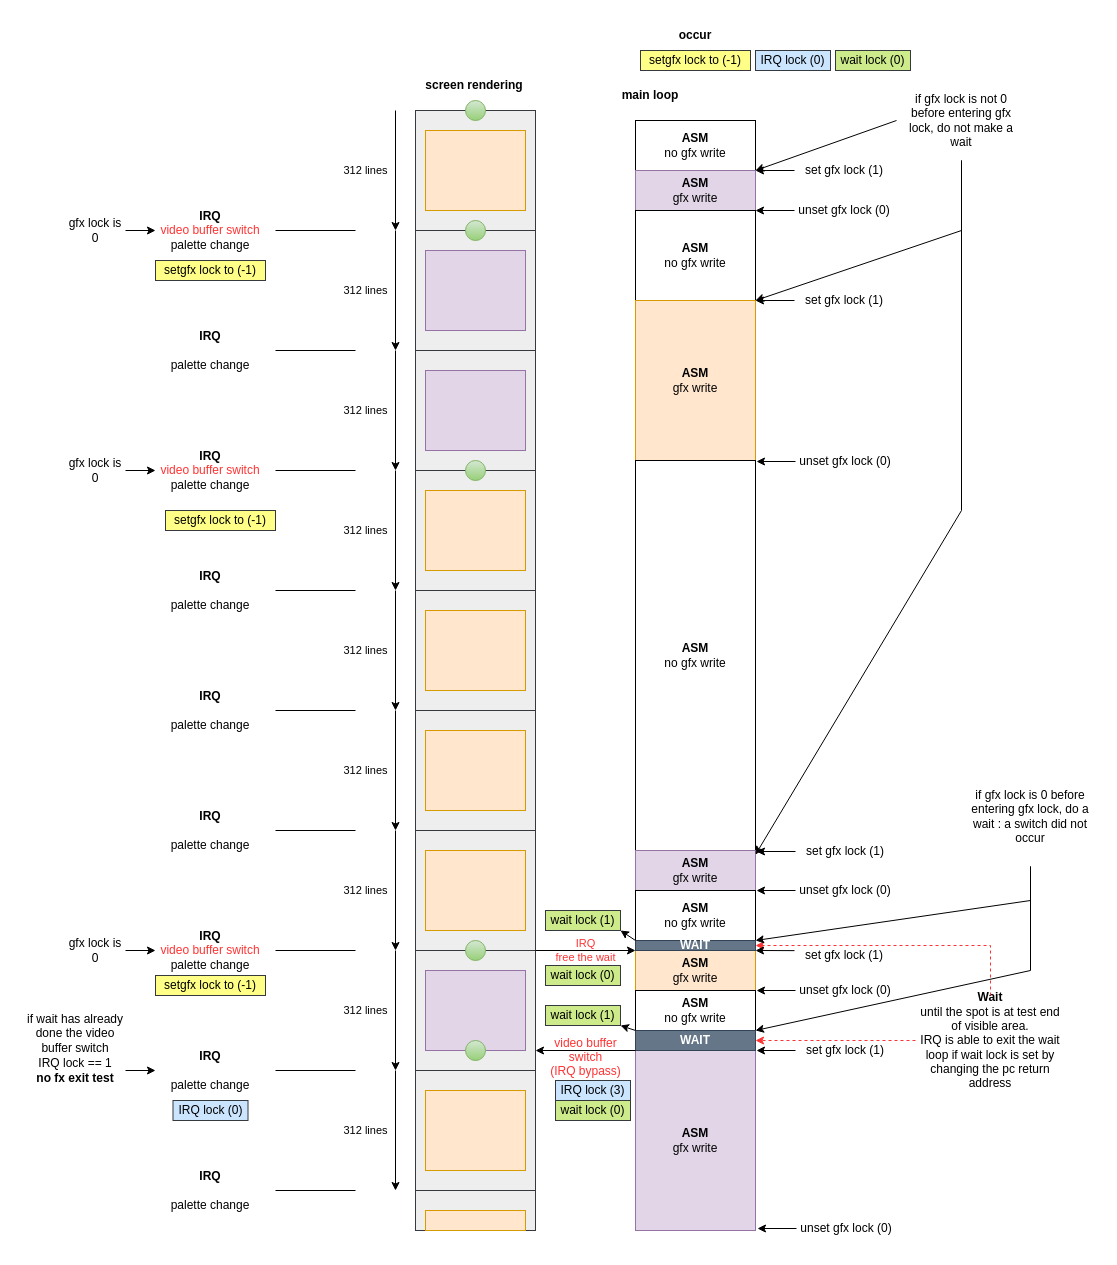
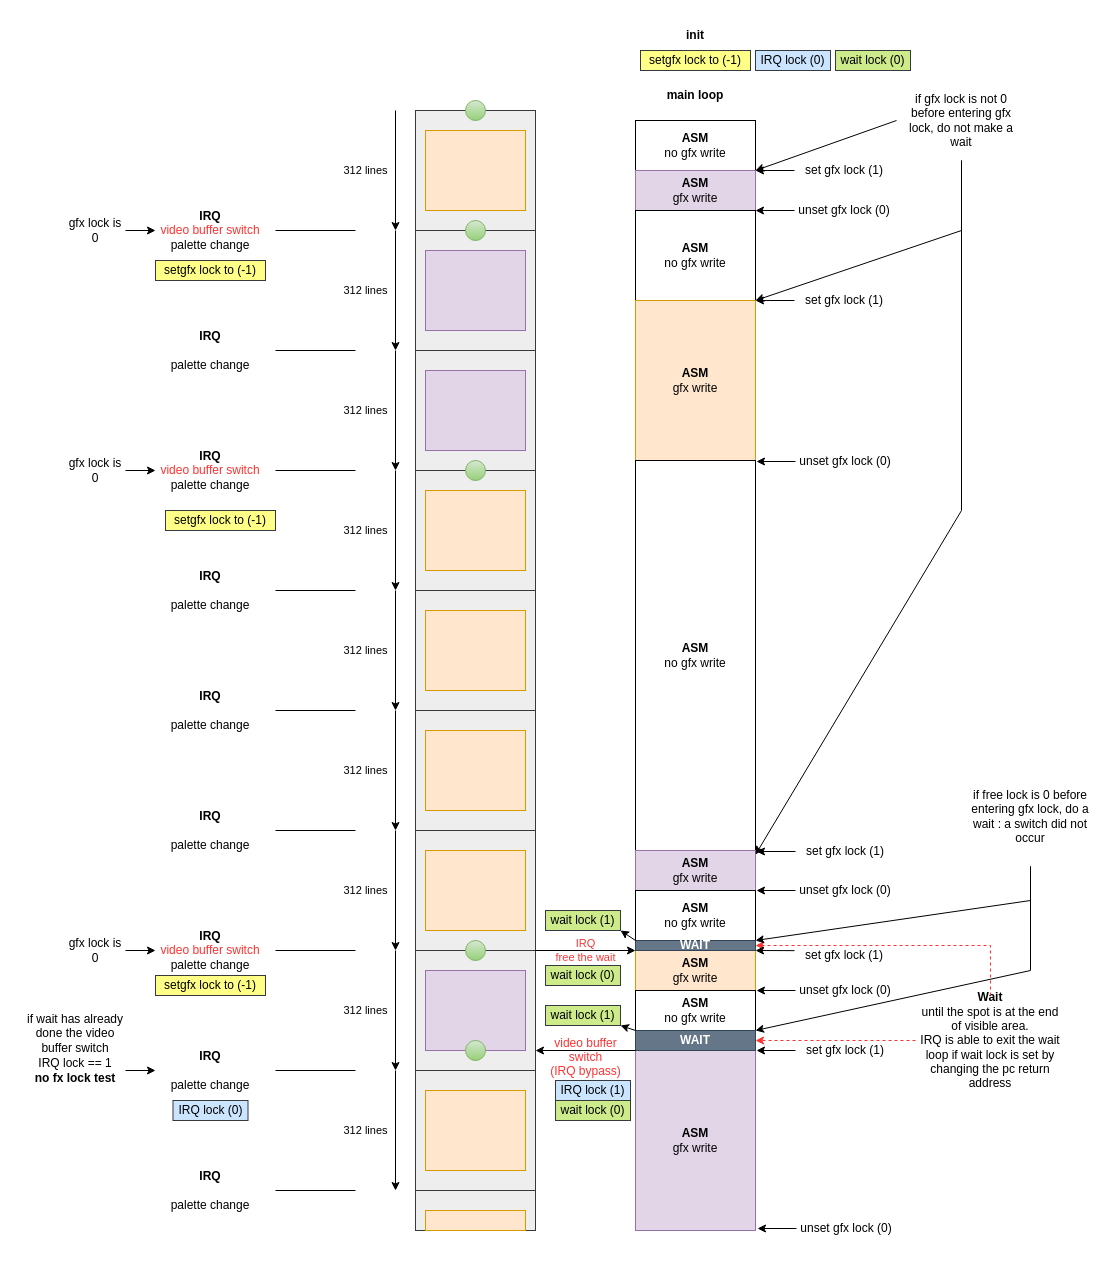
node "occur": label "occur" -> "init"
node "screen rendering": removed
node "main loop": moved (651, 96) -> (696, 96)
node "if gfx lock is 0 before entering gfx lock, do a wait : a switch did not occur": label "if gfx lock is 0 before entering gfx lock, do a wait : a switch did not occur" -> "if free lock is 0 before entering gfx lock, do a wait : a switch did not occur"
node "Wait until the spot is at test end of visible area. IRQ is able to exit the wait loop if wait lock is set by changing the pc return address": label "Wait until the spot is at test end of visible area. IRQ is able to exit the wait loop if wait lock is set by changing the pc return address" -> "Wait until the spot is at the end of visible area. IRQ is able to exit the wait loop if wait lock is set by changing the pc return address"
node "IRQ lock == 1 no fx exit test": label "IRQ lock == 1 no fx exit test" -> "IRQ lock == 1 no fx lock test"
node "IRQ lock (3)": label "IRQ lock (3)" -> "IRQ lock (1)"
